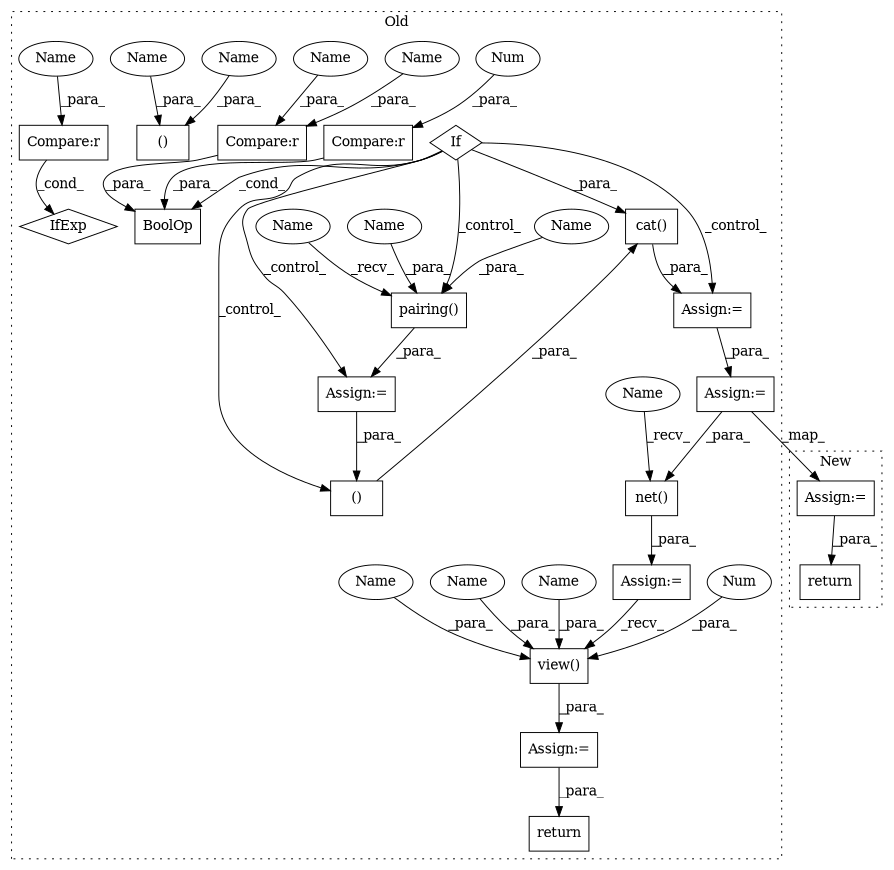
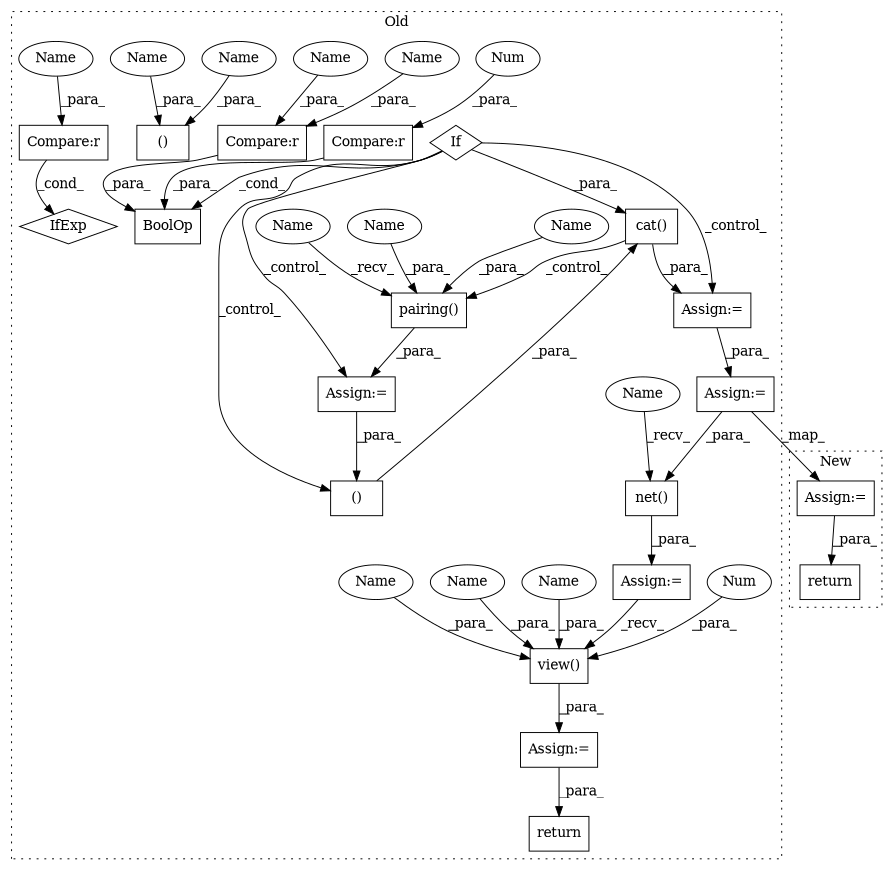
edge "If" -> "pairing()": now "cat()" -> "pairing()"
